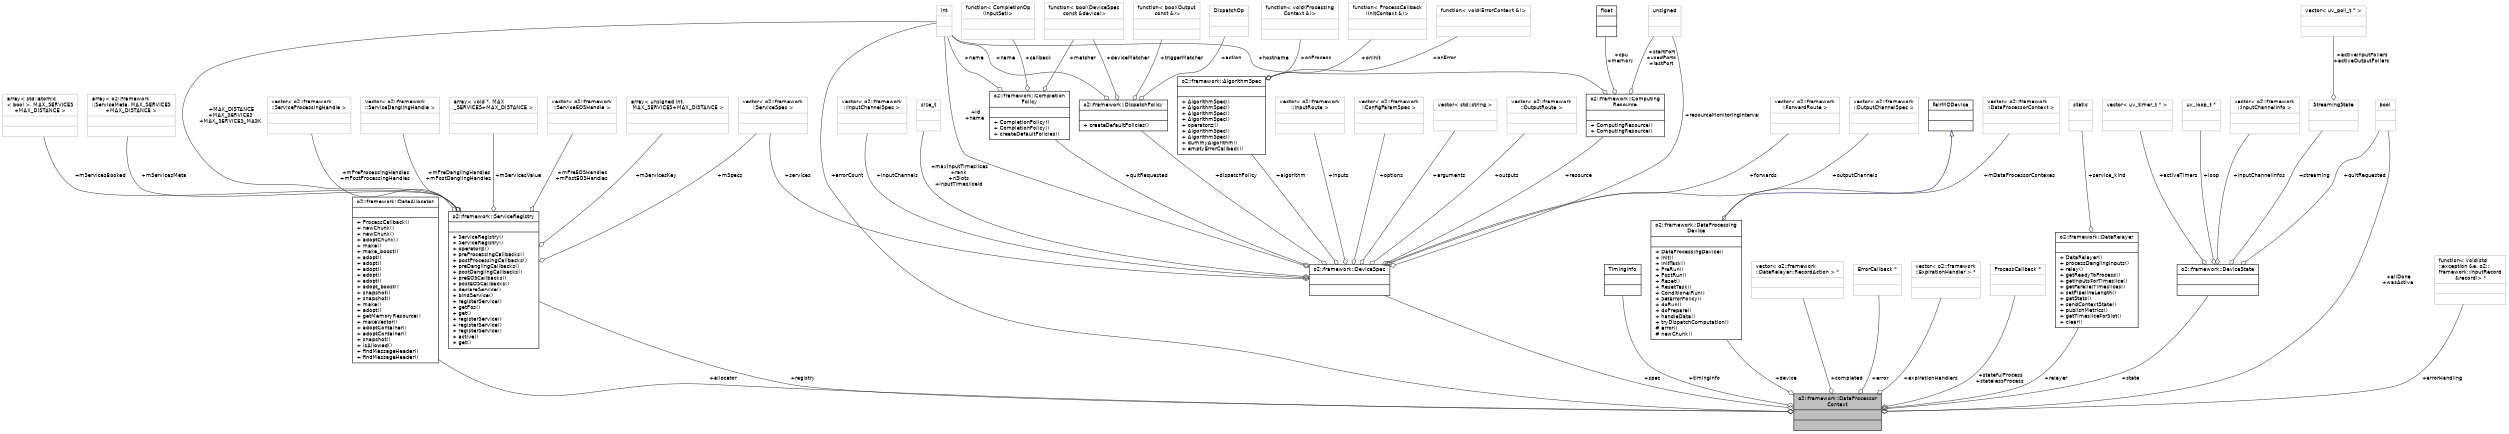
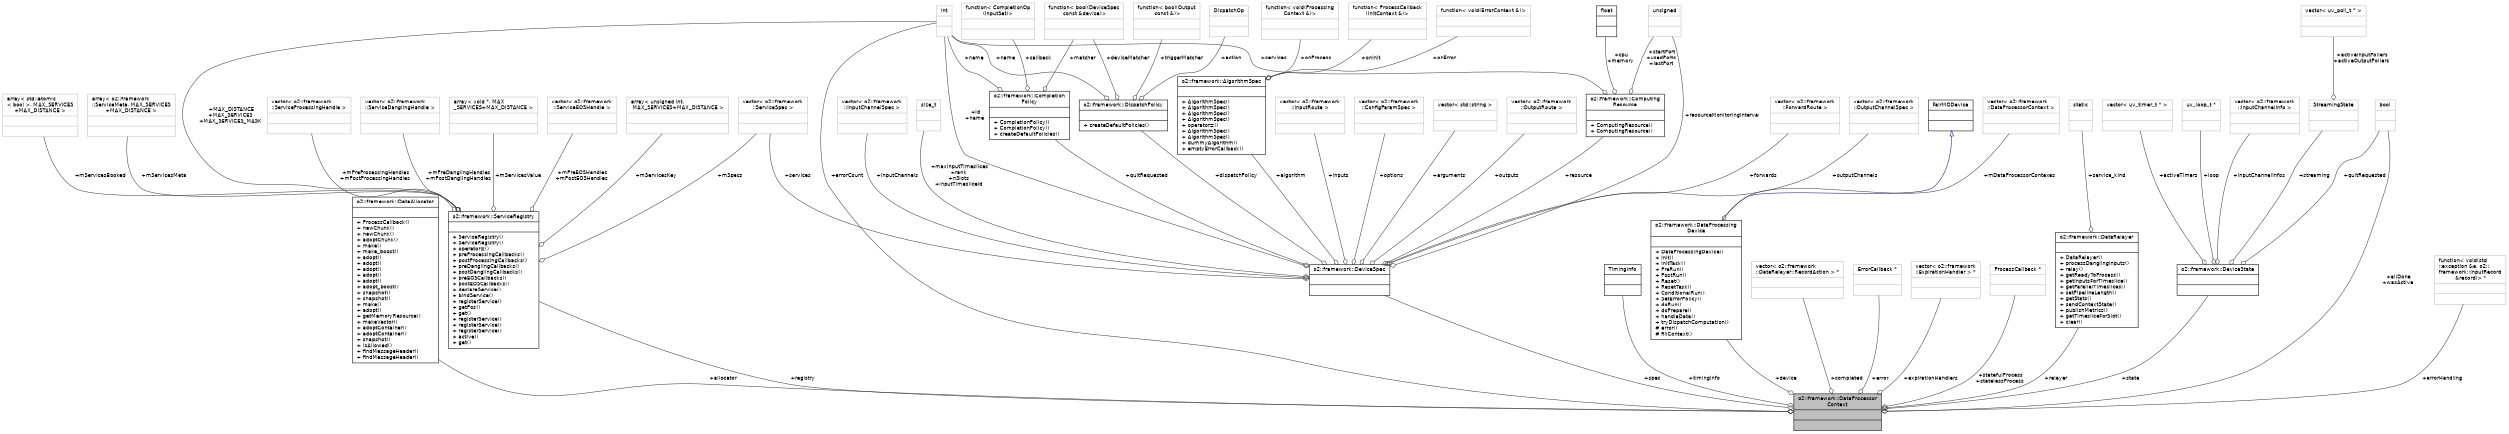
edge "int" -> "o2::framework::Computing": label " +hostname" -> " +services"
node "o2::framework::DataProcessing": text "# newChunk()" -> "# fillContext()"
